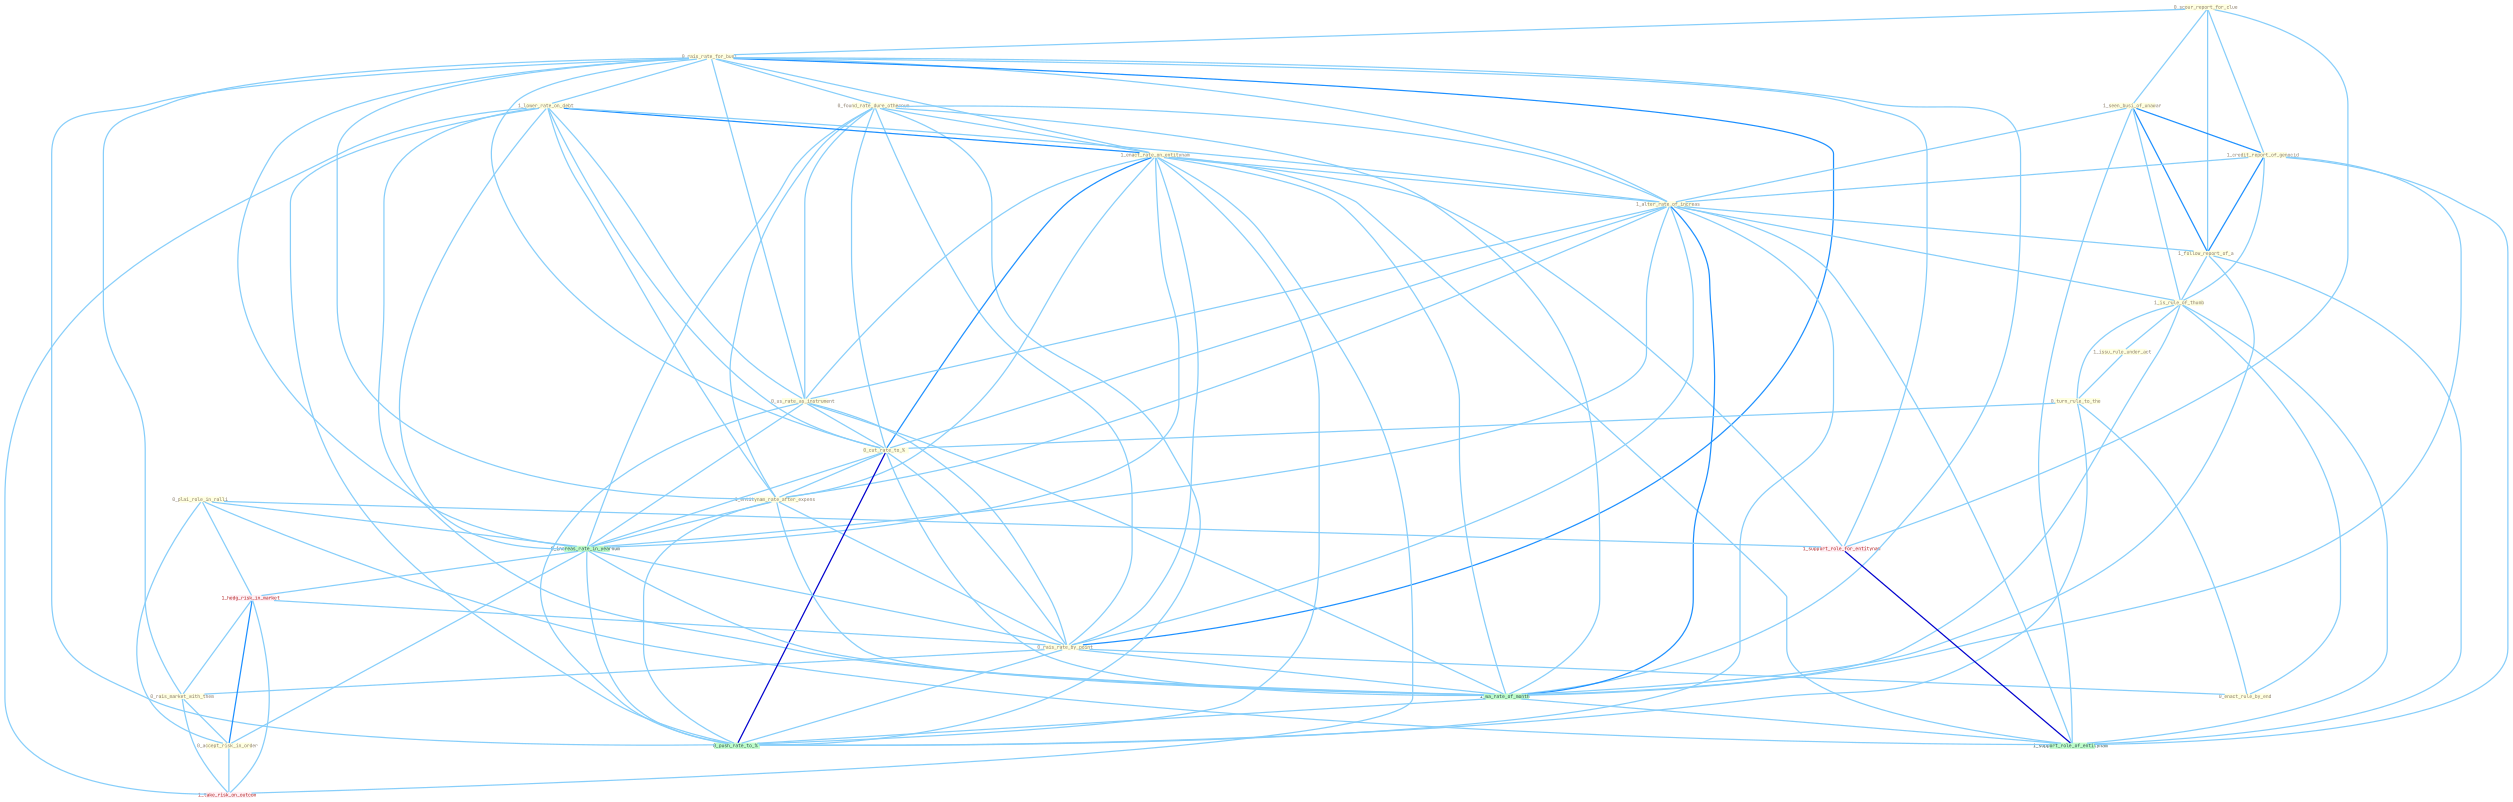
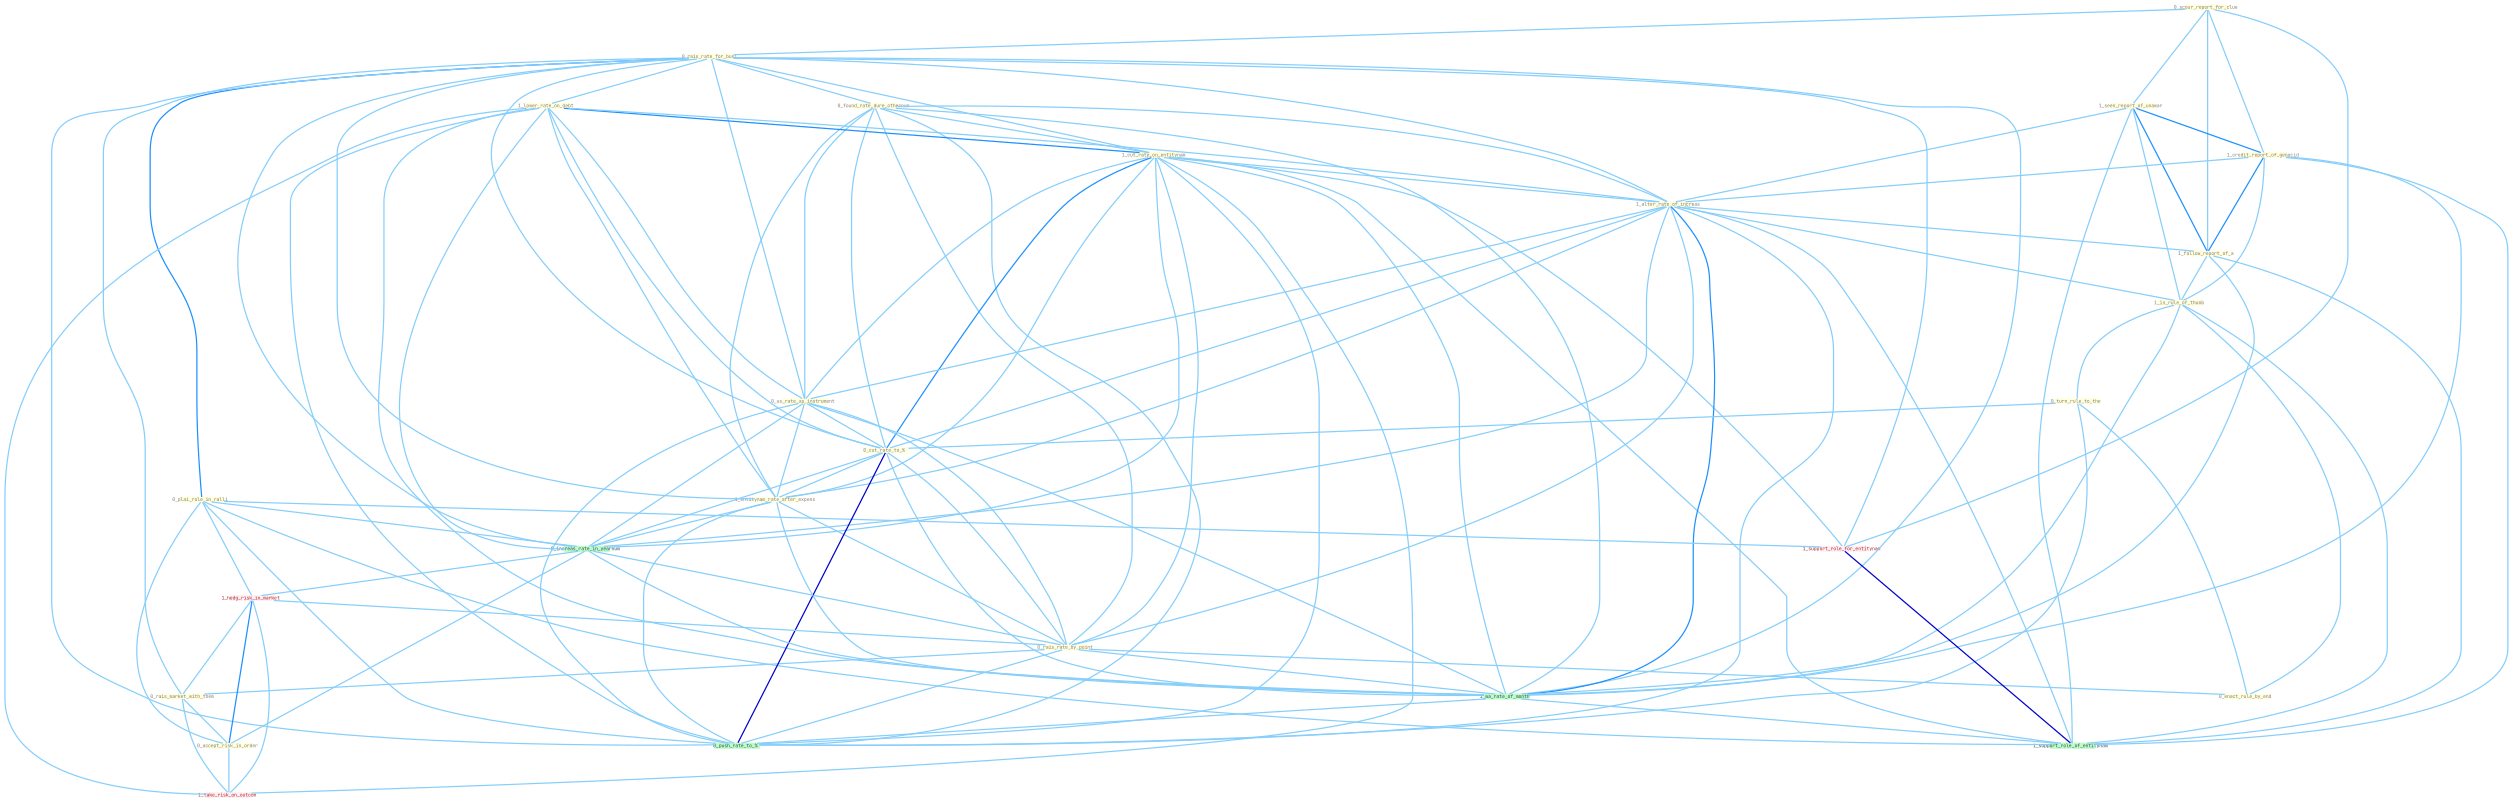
node "1_seen_busi_of_unawar": label "1_seen_busi_of_unawar" -> "1_seen_report_of_unawar"
edge "0_rais_rate_for_busi" -- "0_rais_rate_by_point": now "0_rais_rate_for_busi" -- "0_plai_role_in_ralli"
node "1_enact_rate_on_entitynam": label "1_enact_rate_on_entitynam" -> "1_cut_rate_on_entitynam"
edge "0_found_rate_dure_othernum" -- "0_increas_rate_in_yearnum": removed
node "1_issu_rule_under_act": removed
edge "0_us_rate_as_instrument" -- "1_entitynam_rate_after_expens": added
edge "0_increas_rate_in_yearnum" -- "0_push_rate_to_%": now "0_plai_role_in_ralli" -- "0_push_rate_to_%"
